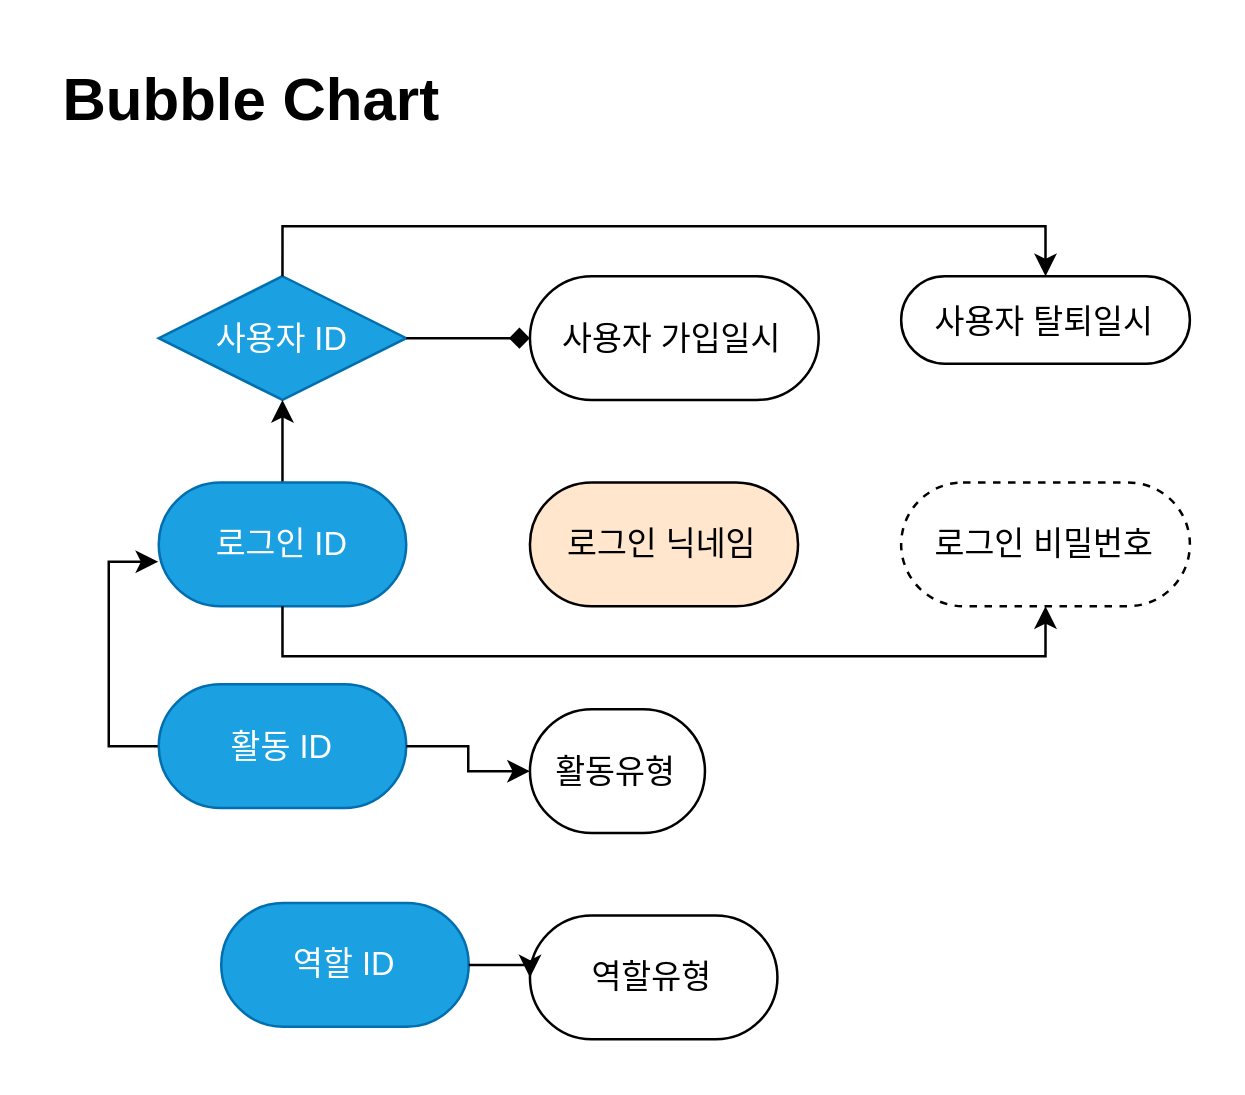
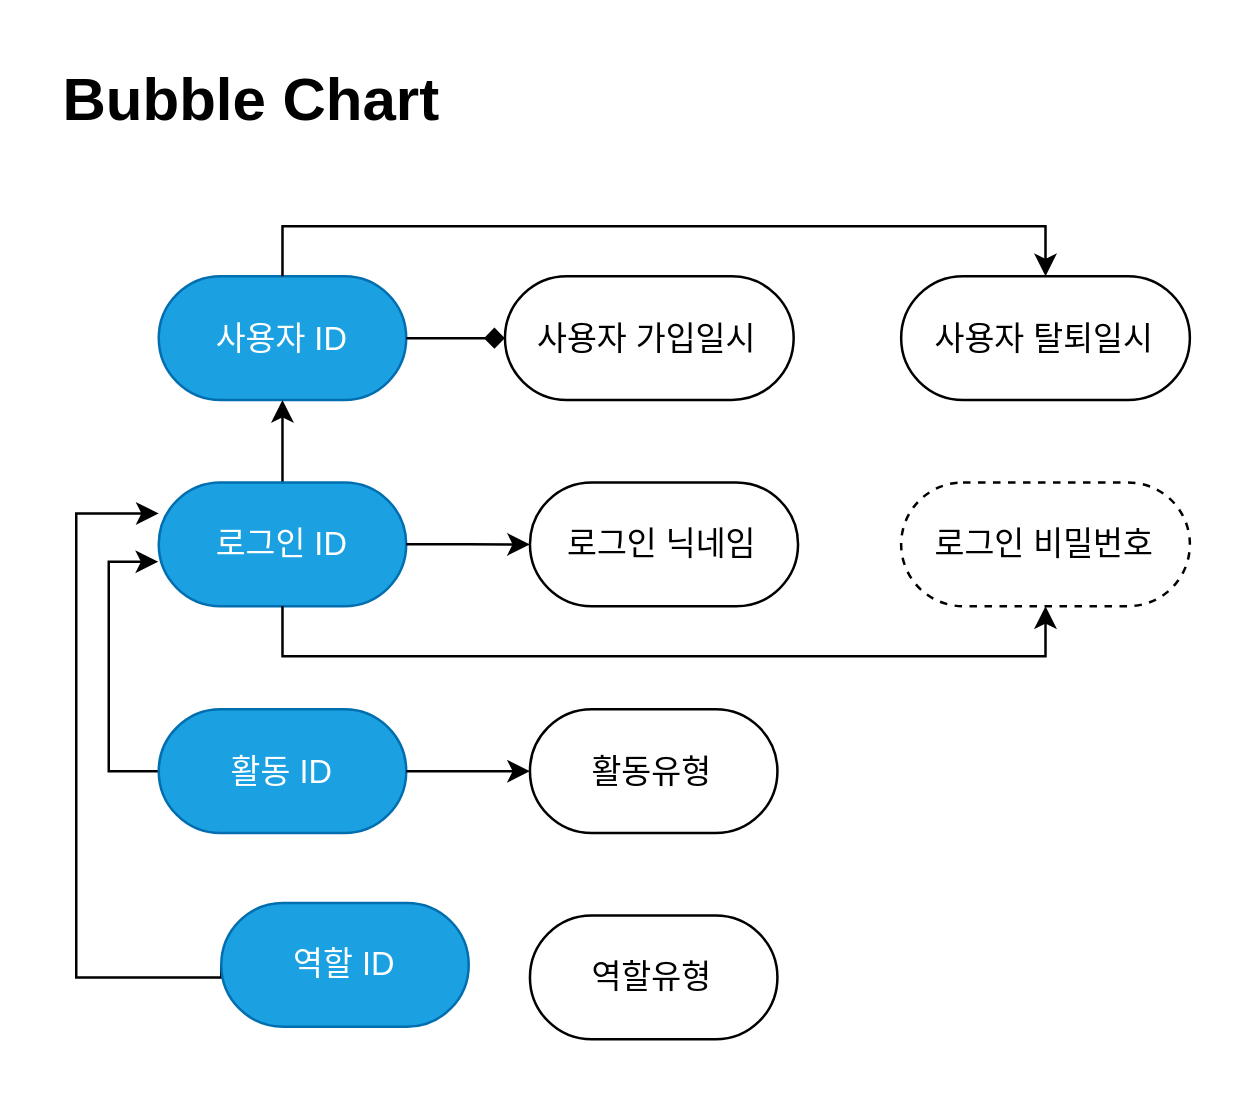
node "사용자 탈퇴일시": size 289x88 -> 289x124
node "사용자 ID": shape diamond -> rounded rectangle
node "사용자 가입일시": moved (674, 338) -> (649, 338)
edge "로그인 ID" -> "로그인 닉네임": added
node "로그인 닉네임": fillcolor #ffe6cc -> #ffffff
node "활동 ID": moved (282, 746) -> (282, 771)
node "활동유형": size 175x124 -> 247x124
edge "역할 ID" -> "로그인 ID": added
edge "역할 ID" -> "역할유형": removed
